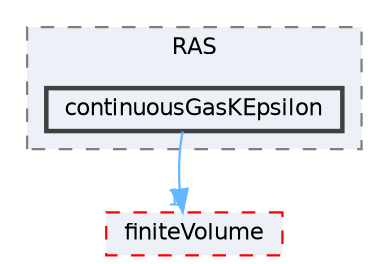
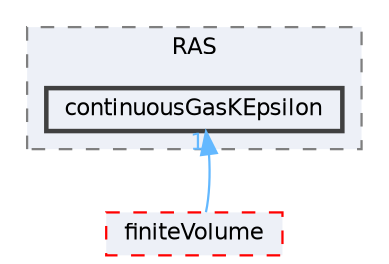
edge "continuousGasKEpsilon" -> "finiteVolume": reversed
